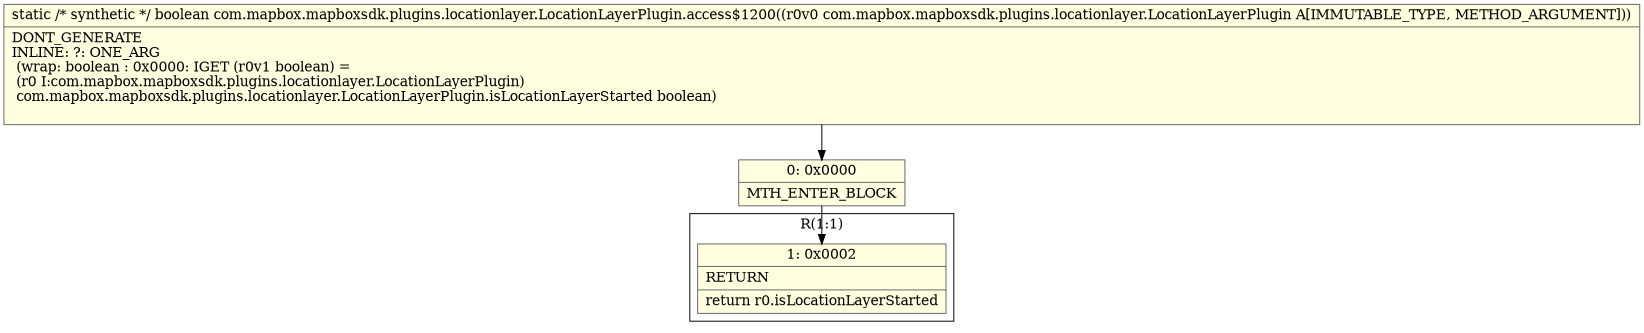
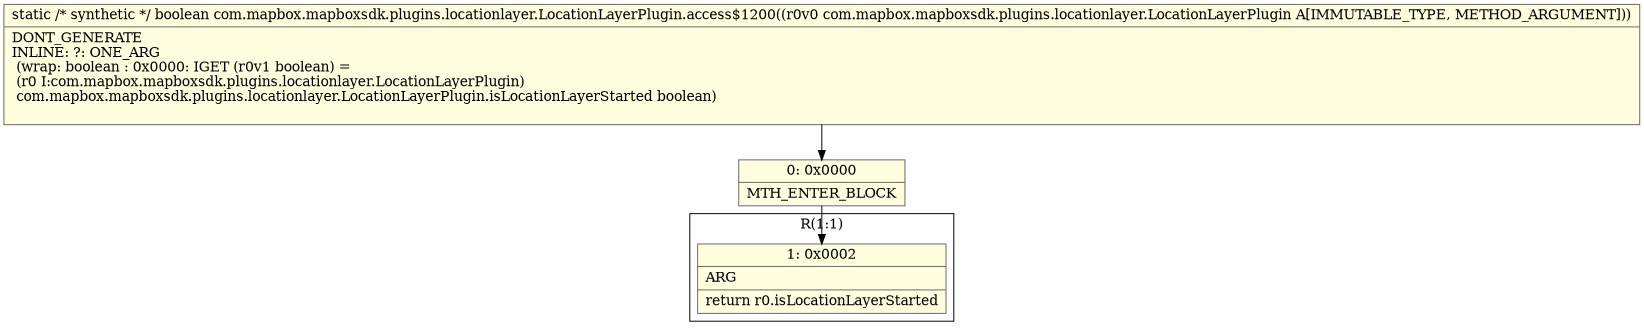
node "1: 0x0002": text "RETURN" -> "ARG"
